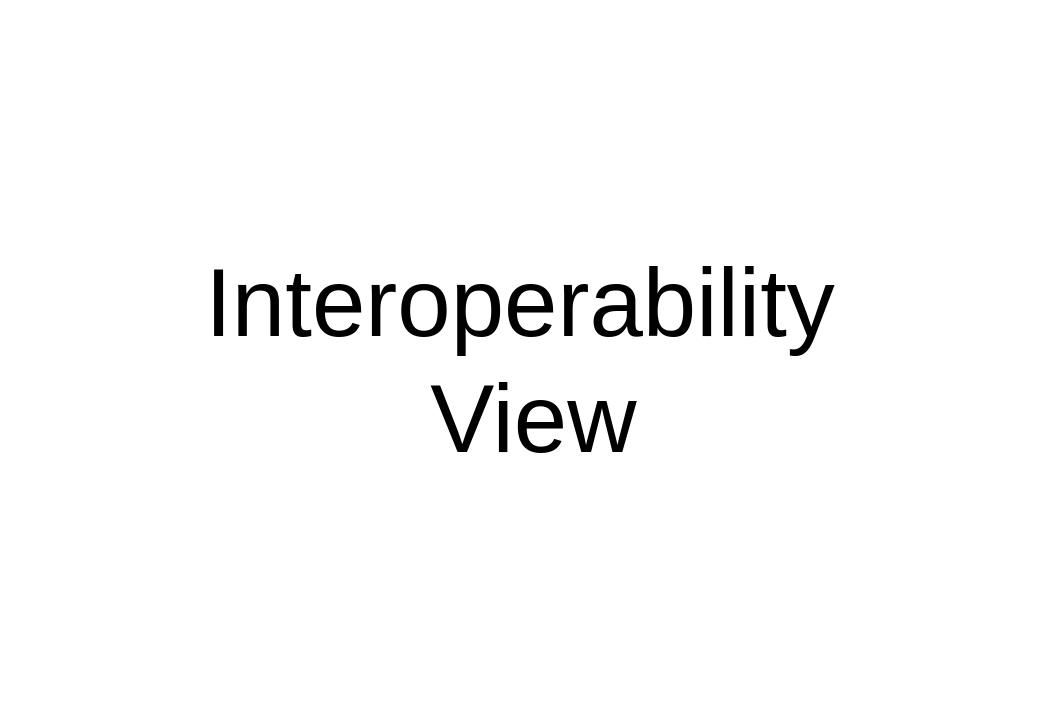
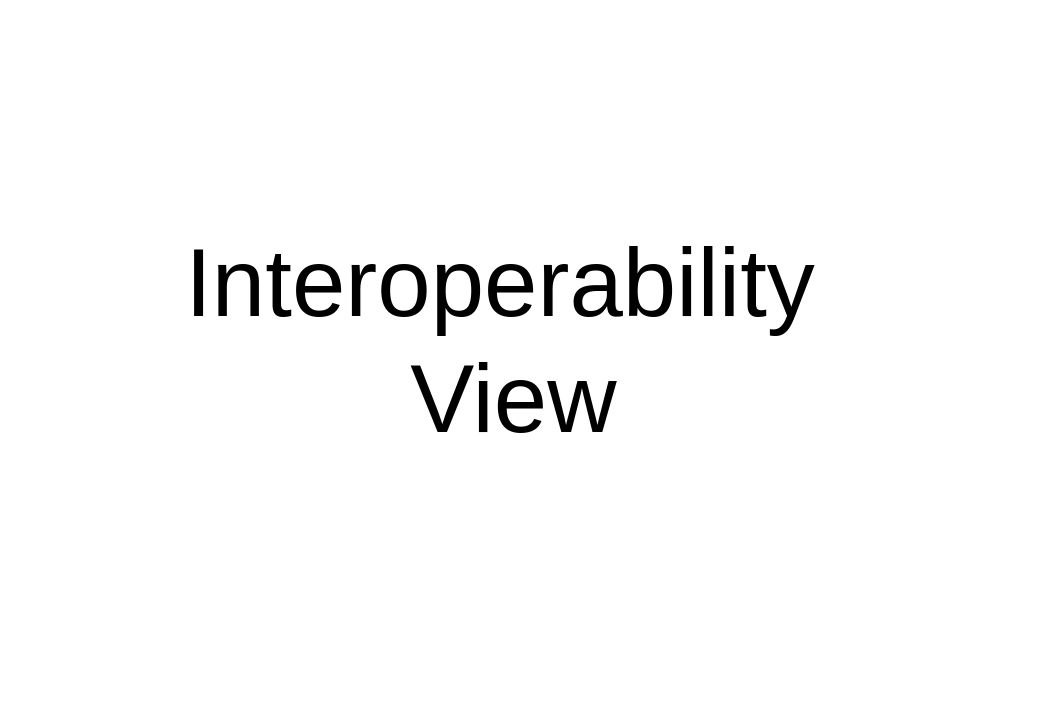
node "Interoperability View": moved (521, 361) -> (501, 341)
